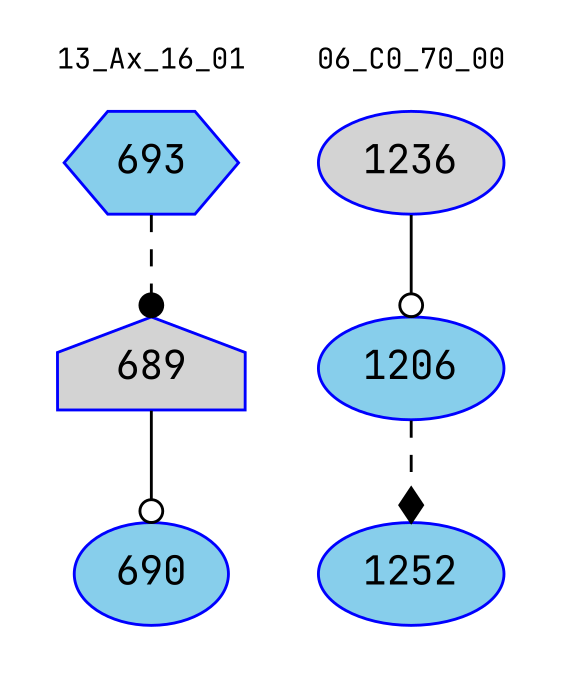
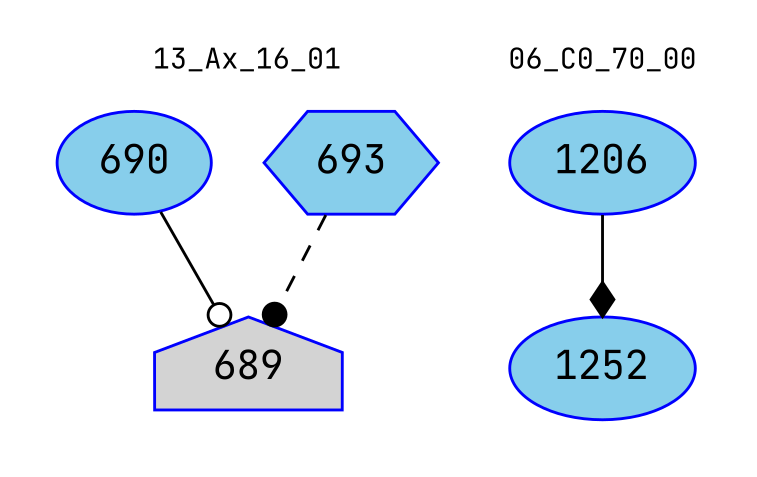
node "1236": removed
edge "1206" -> "1252": style dashed -> solid
edge "689" -> "690": reversed
